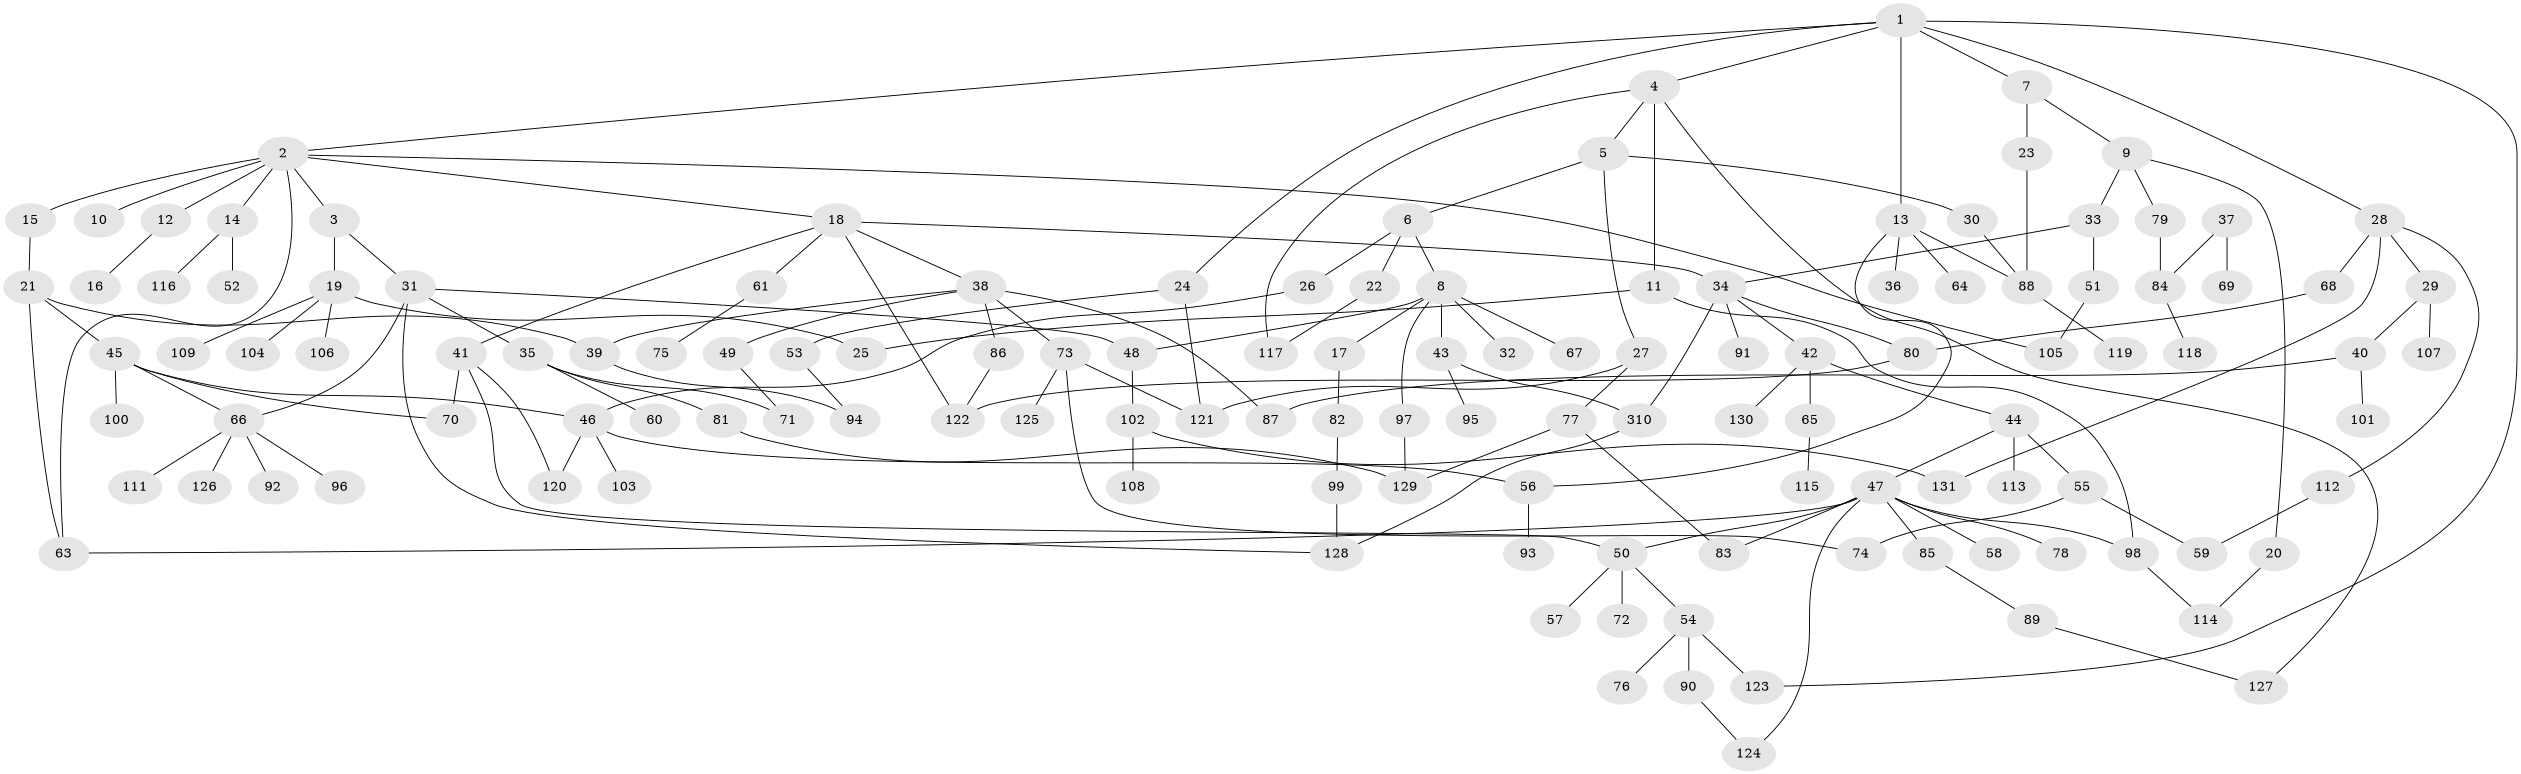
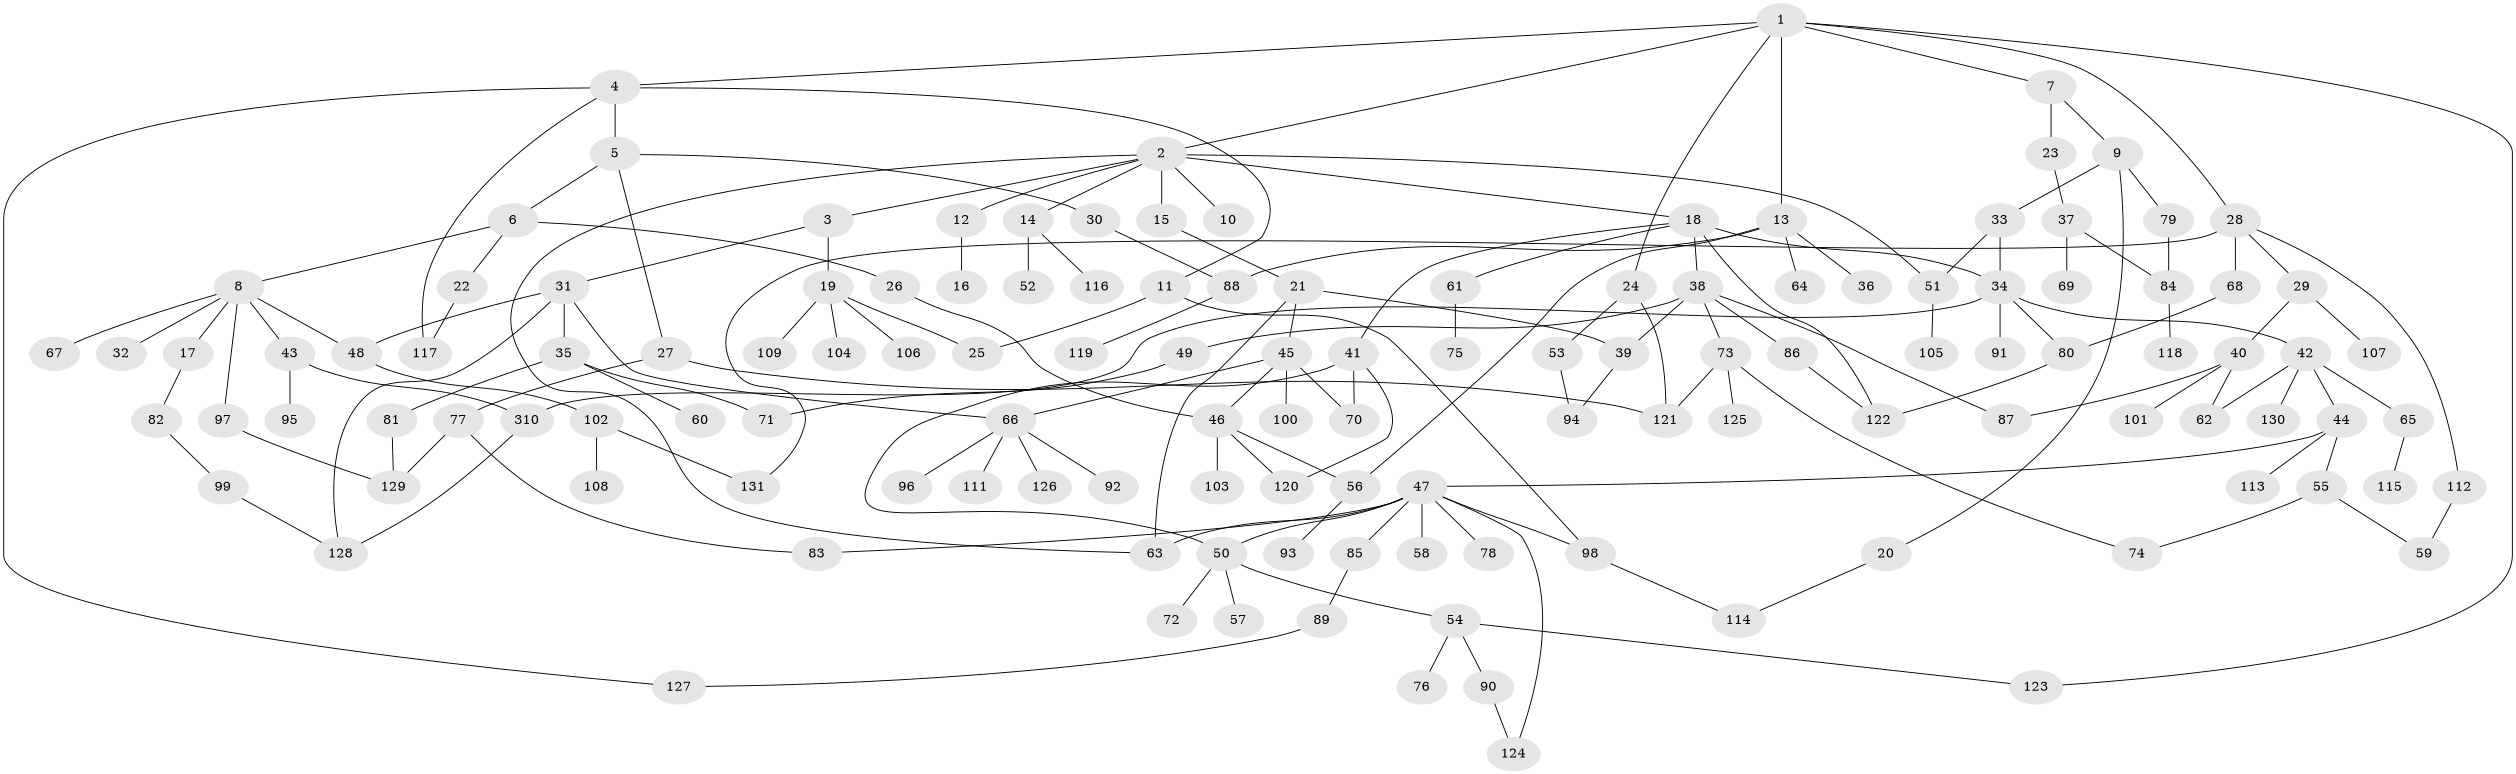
edge "2" -- "105": now "2" -- "51"
edge "23" -- "88": now "23" -- "37"
node "62": added
